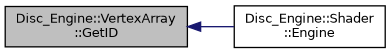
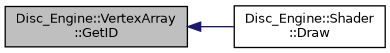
node "Disc_Engine::Shader ::Engine": label "Disc_Engine::Shader ::Engine" -> "Disc_Engine::Shader ::Draw"
